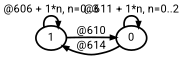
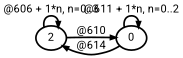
node "1": label "1" -> "2"
